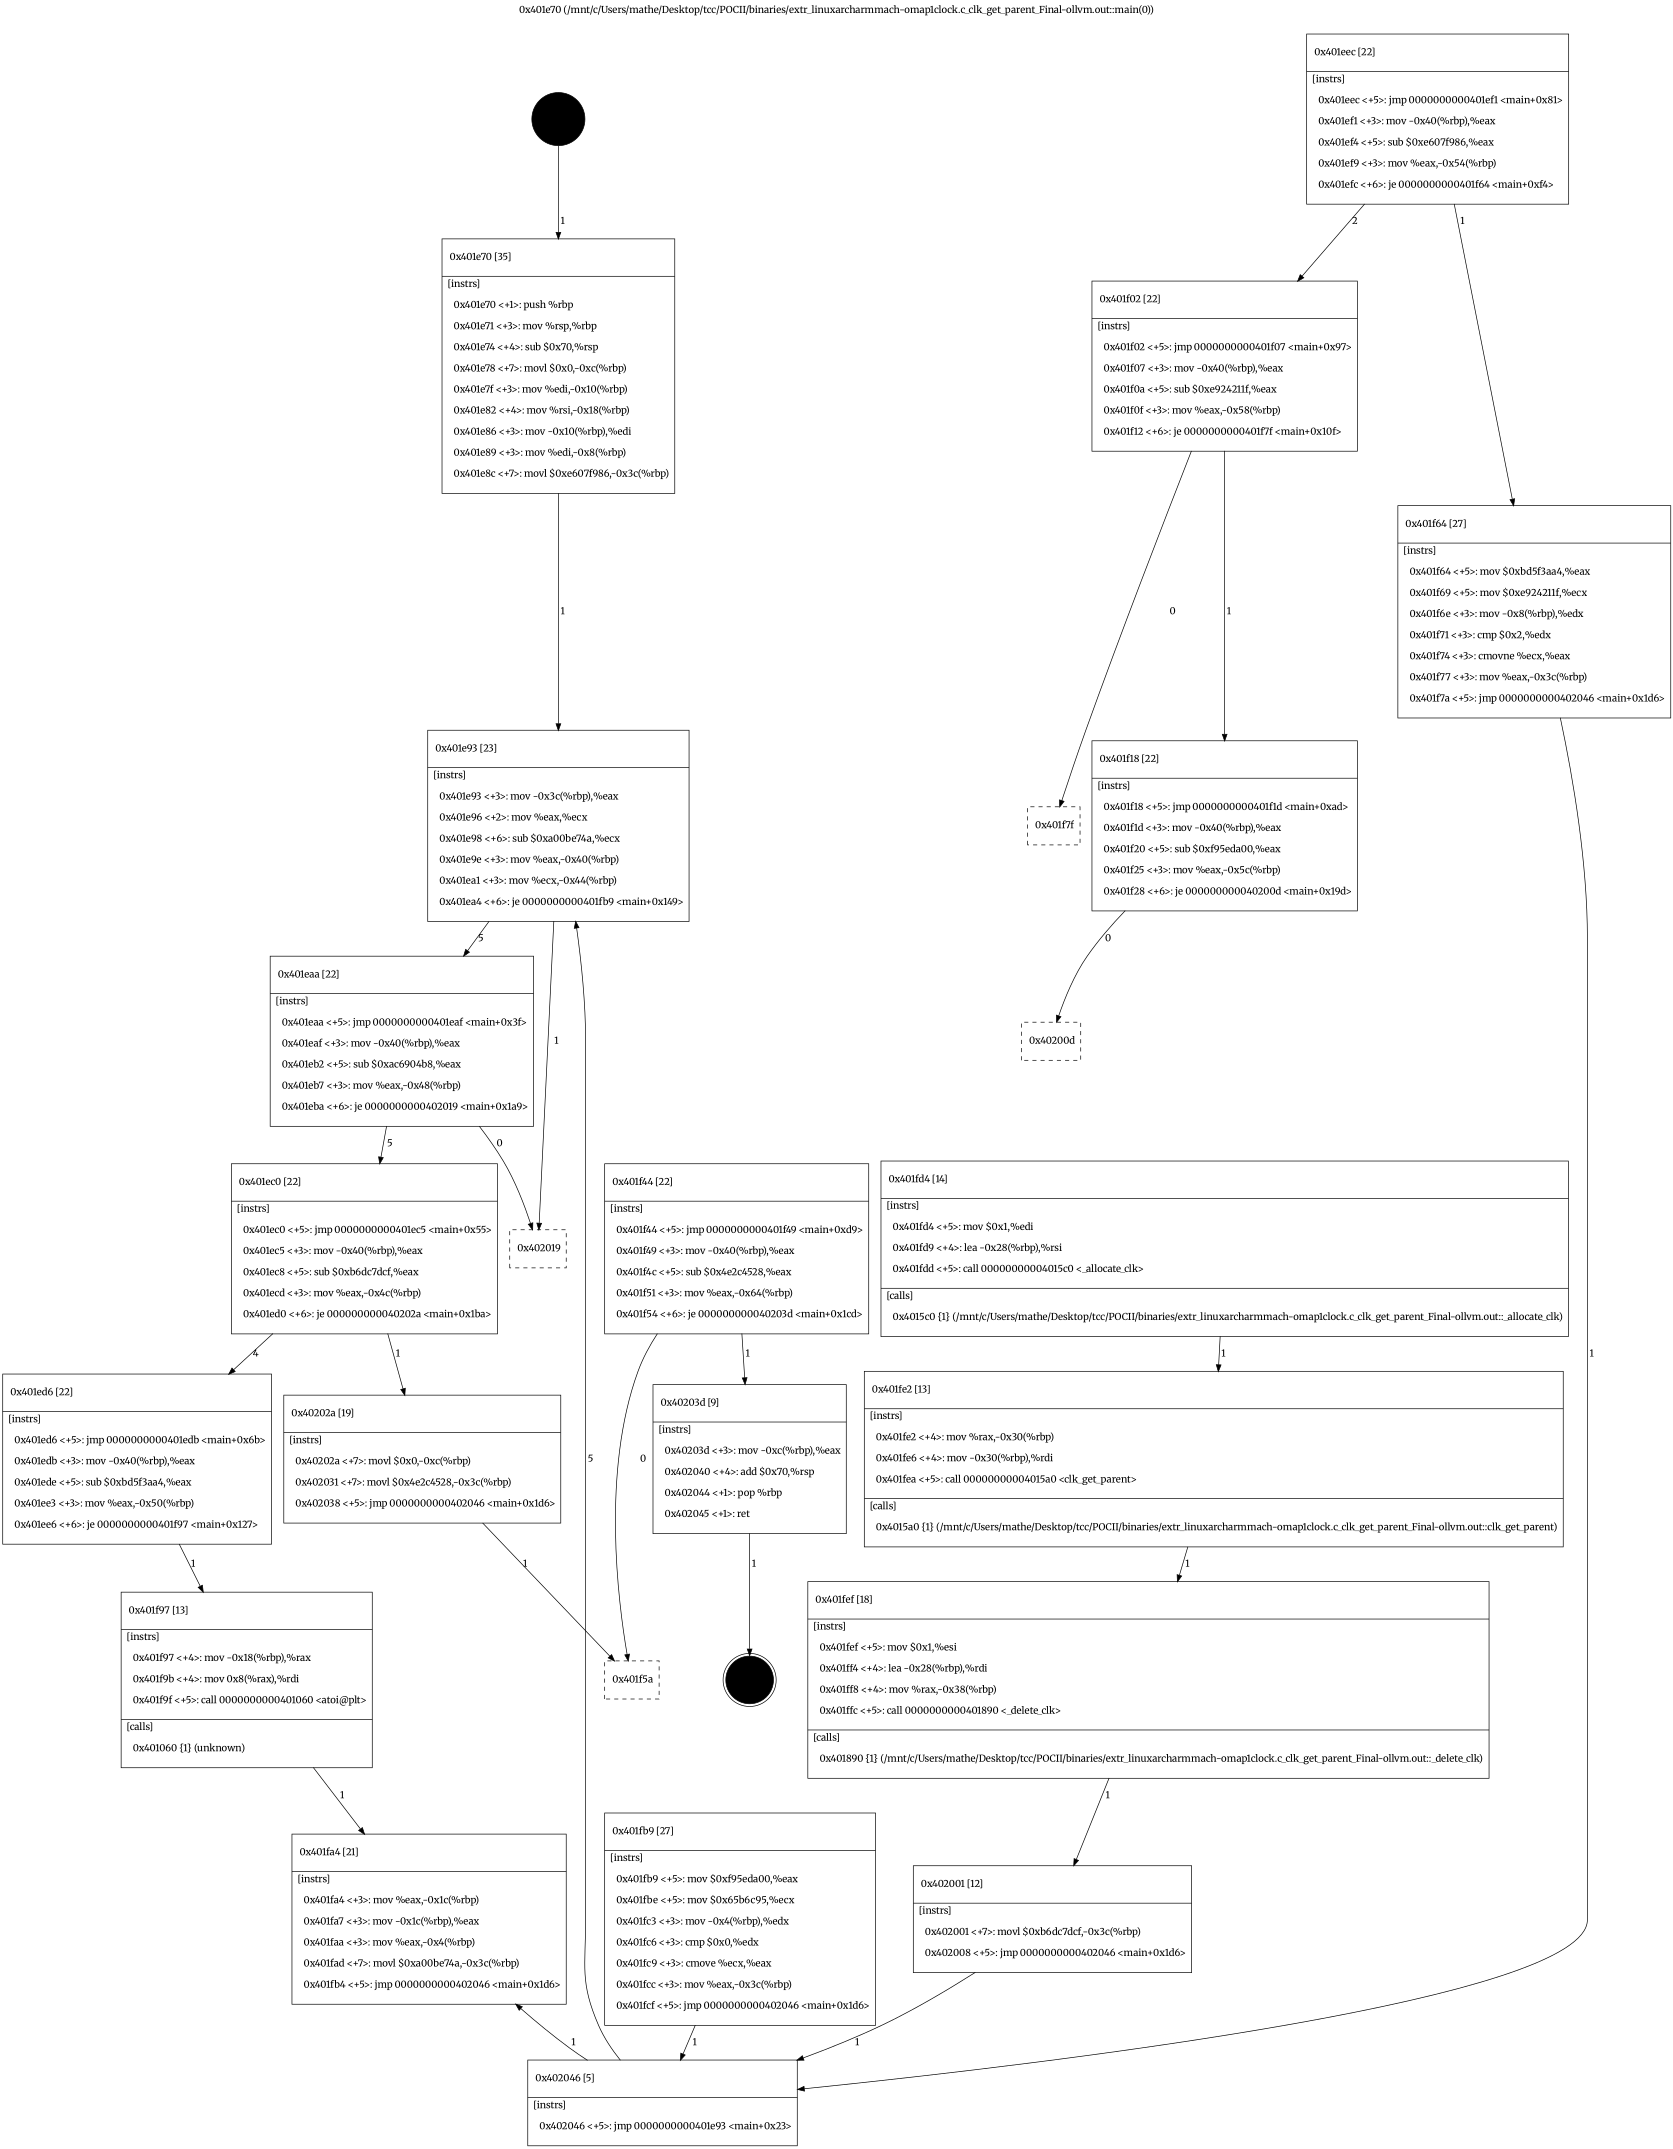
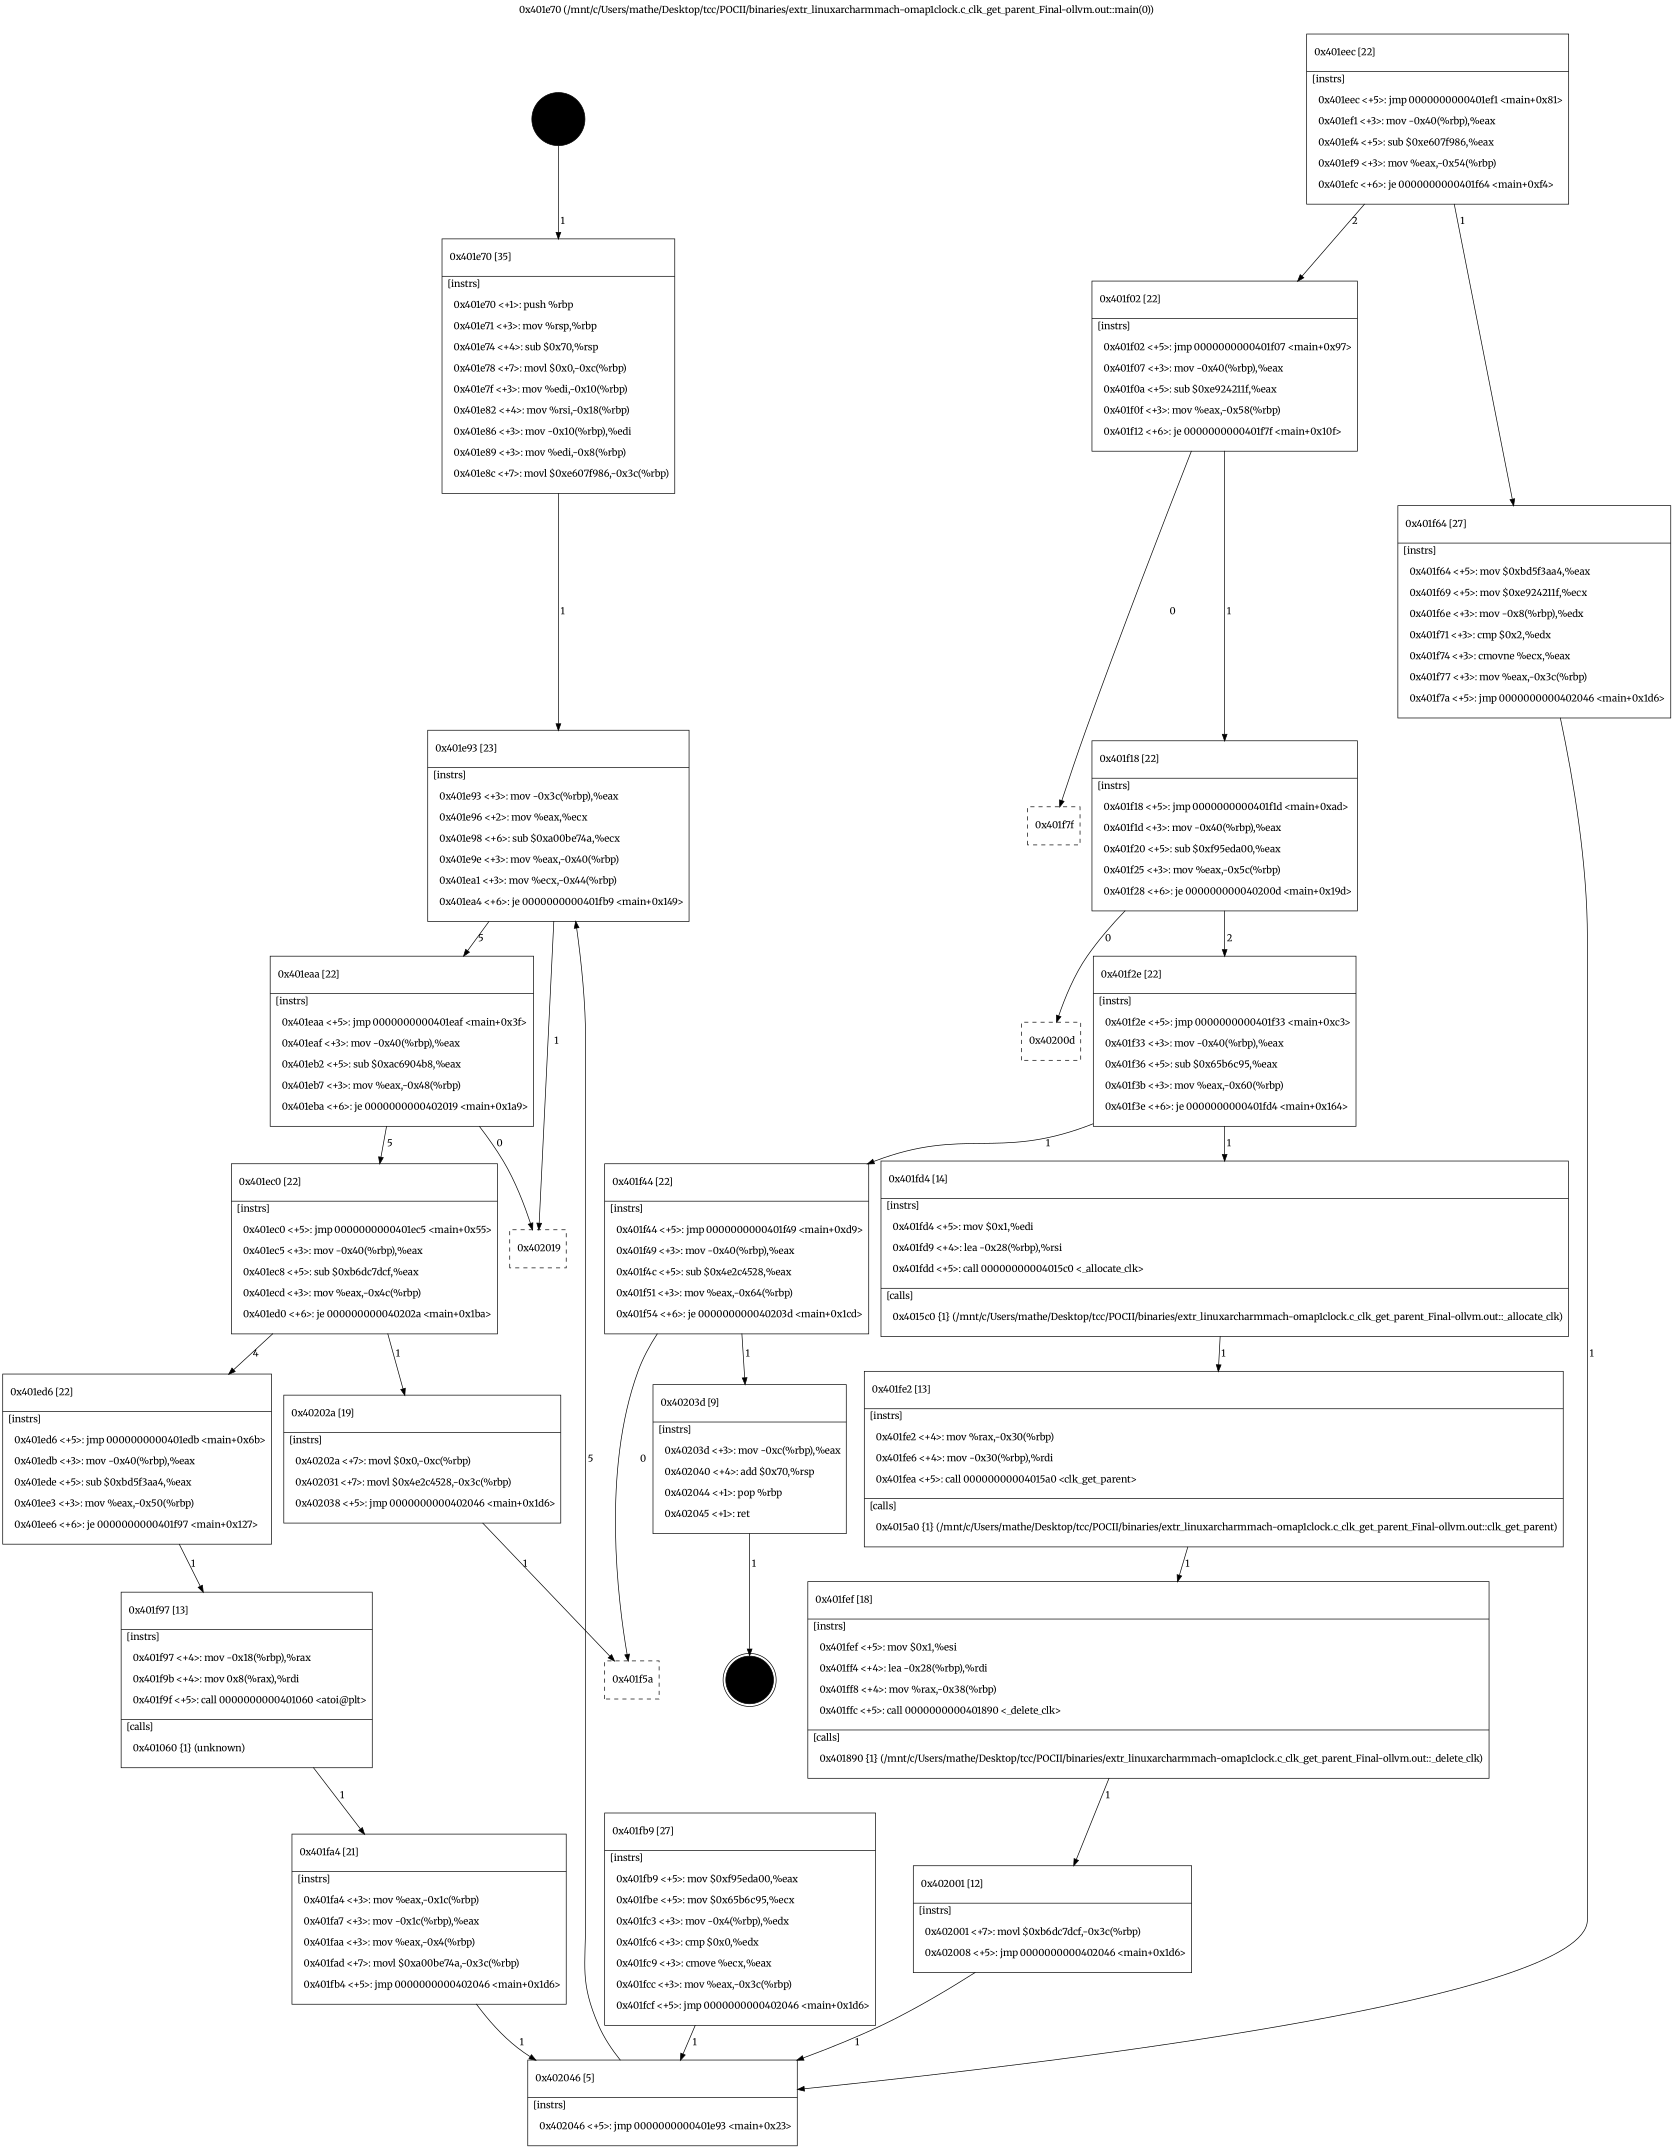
node "0x401f2e [22]": added
edge "0x402046 [5]" -> "0x401fa4 [21]": reversed
